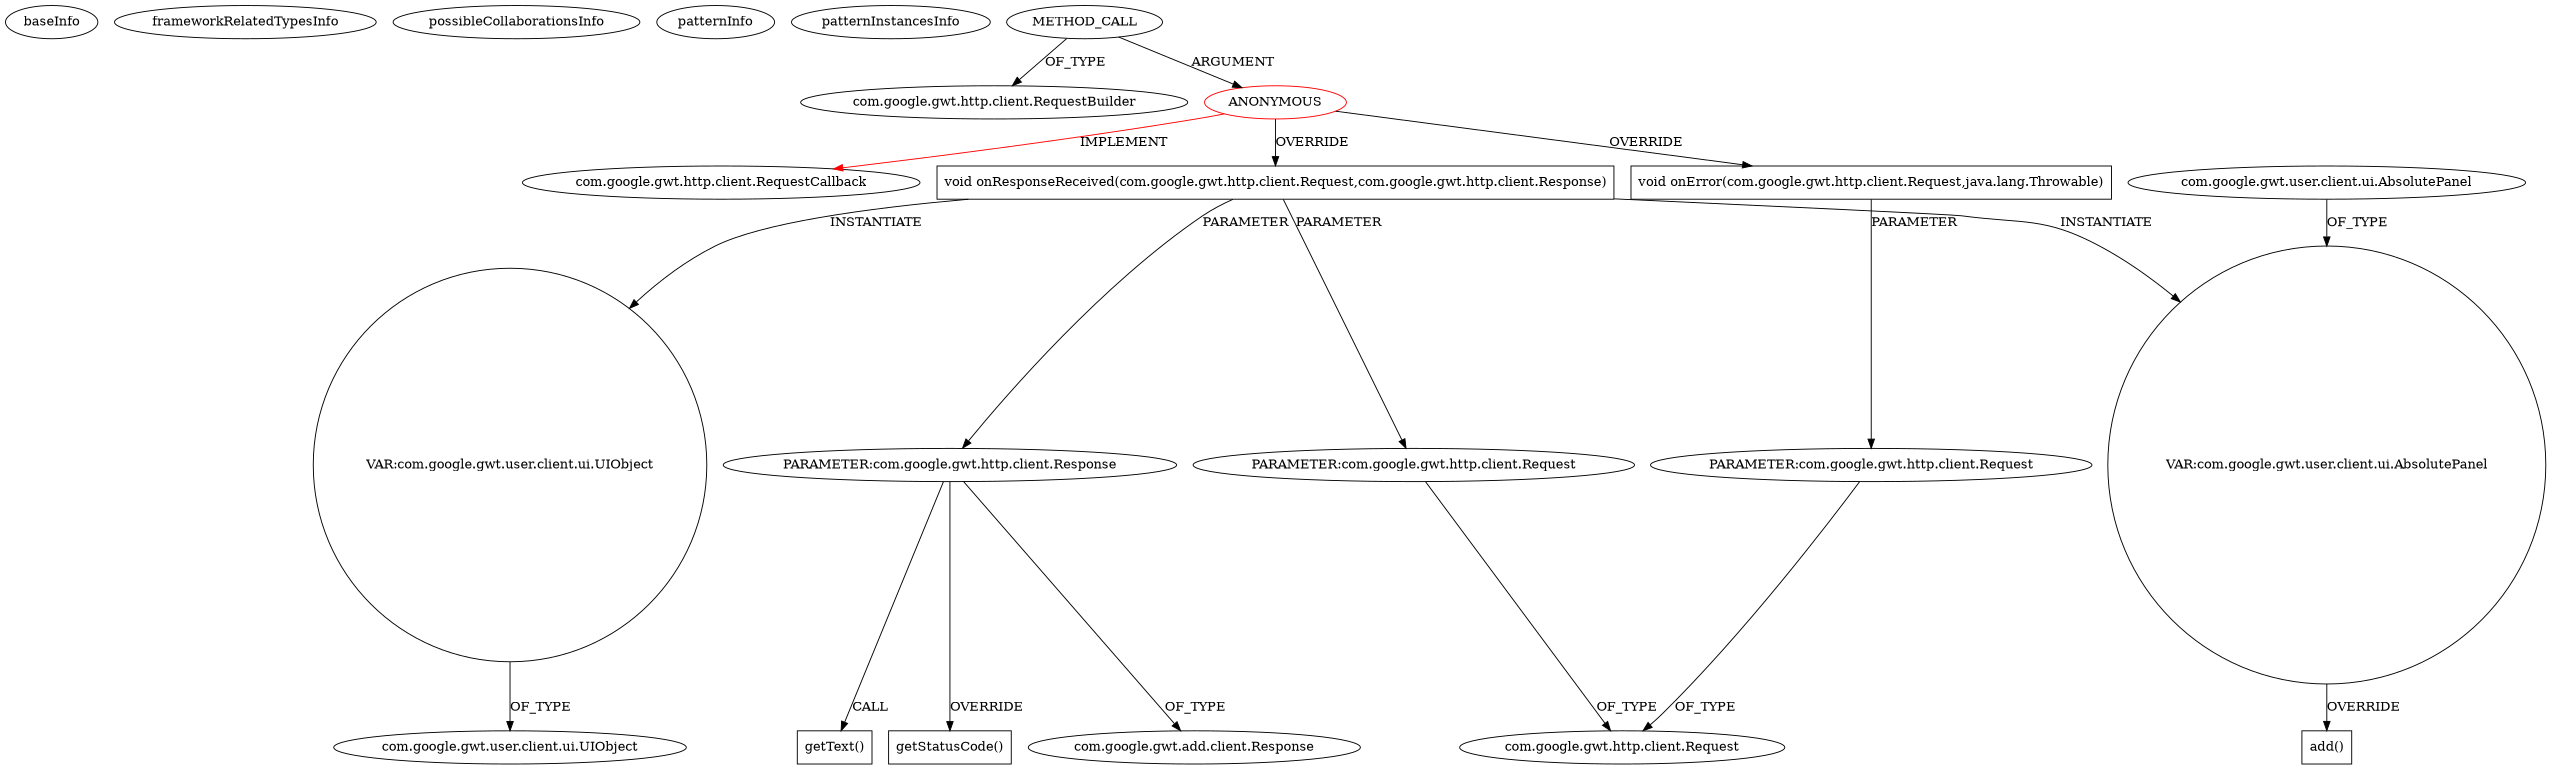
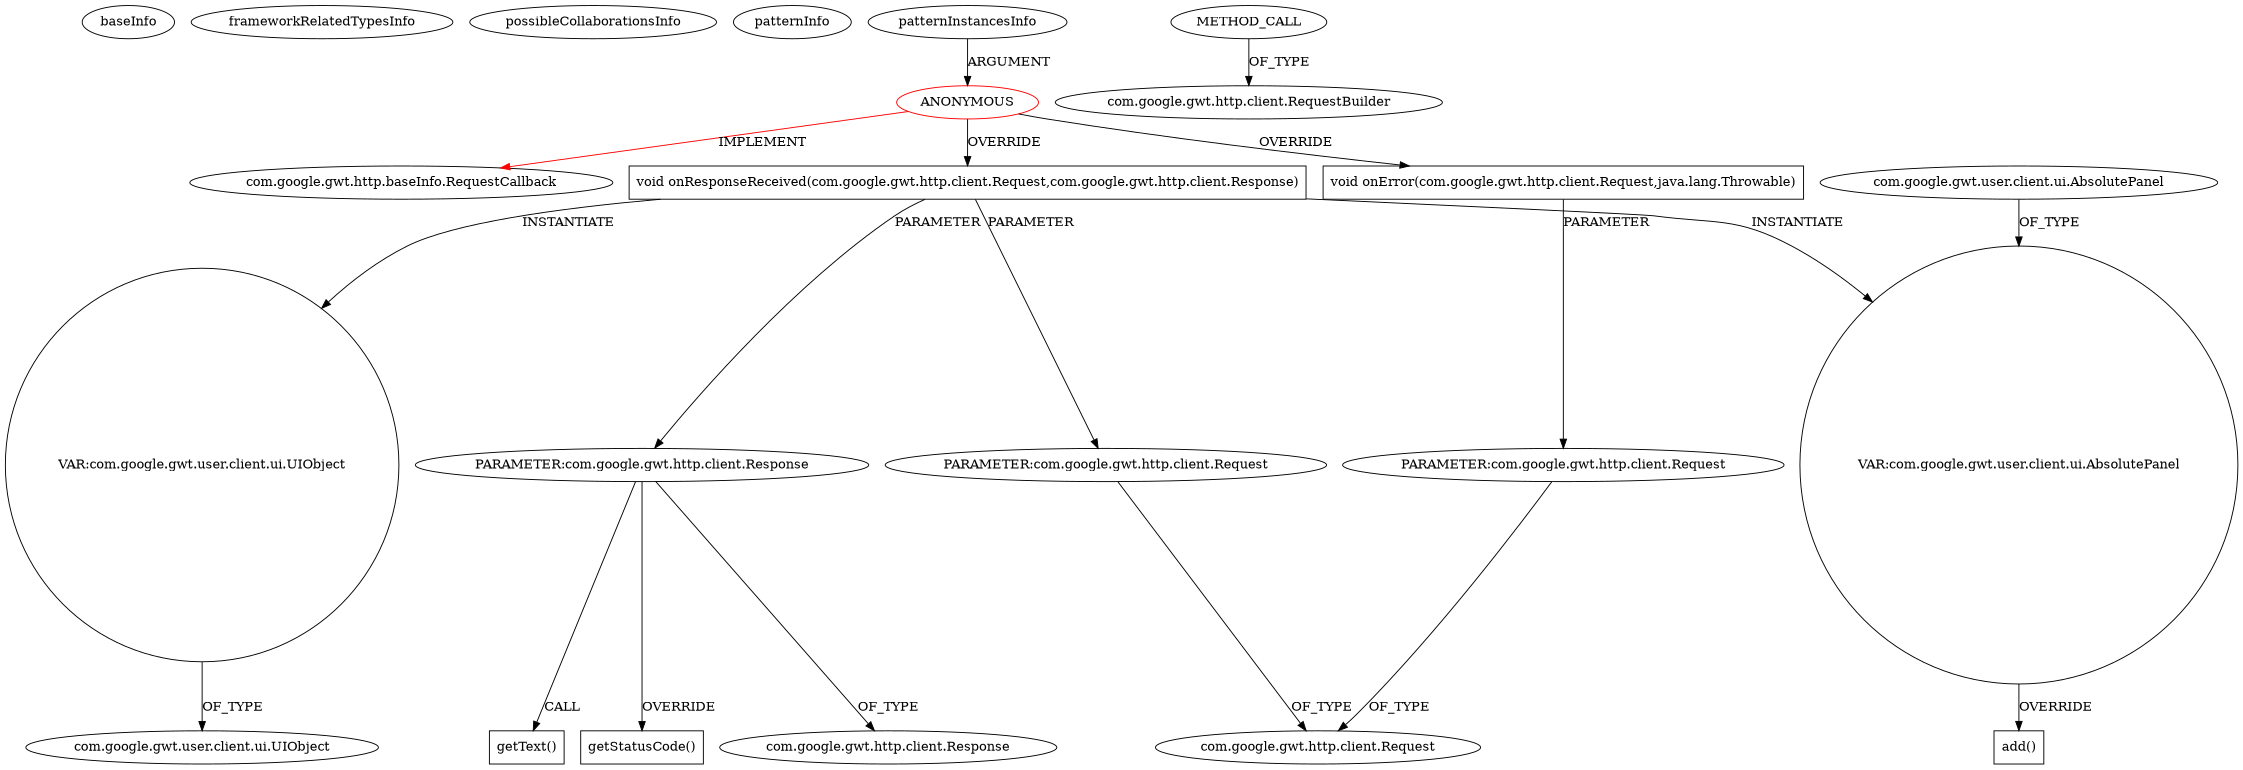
edge "METHOD_CALL" -> "ANONYMOUS": now "patternInstancesInfo" -> "ANONYMOUS"
node "com.google.gwt.http.client.RequestCallback": label "com.google.gwt.http.client.RequestCallback" -> "com.google.gwt.http.baseInfo.RequestCallback"
node "com.google.gwt.add.client.Response": label "com.google.gwt.add.client.Response" -> "com.google.gwt.http.client.Response"
